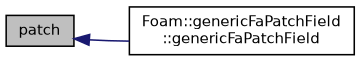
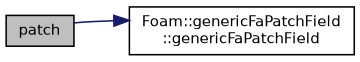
edge "Foam::genericFaPatchField ::genericFaPatchField" -> "patch": reversed
